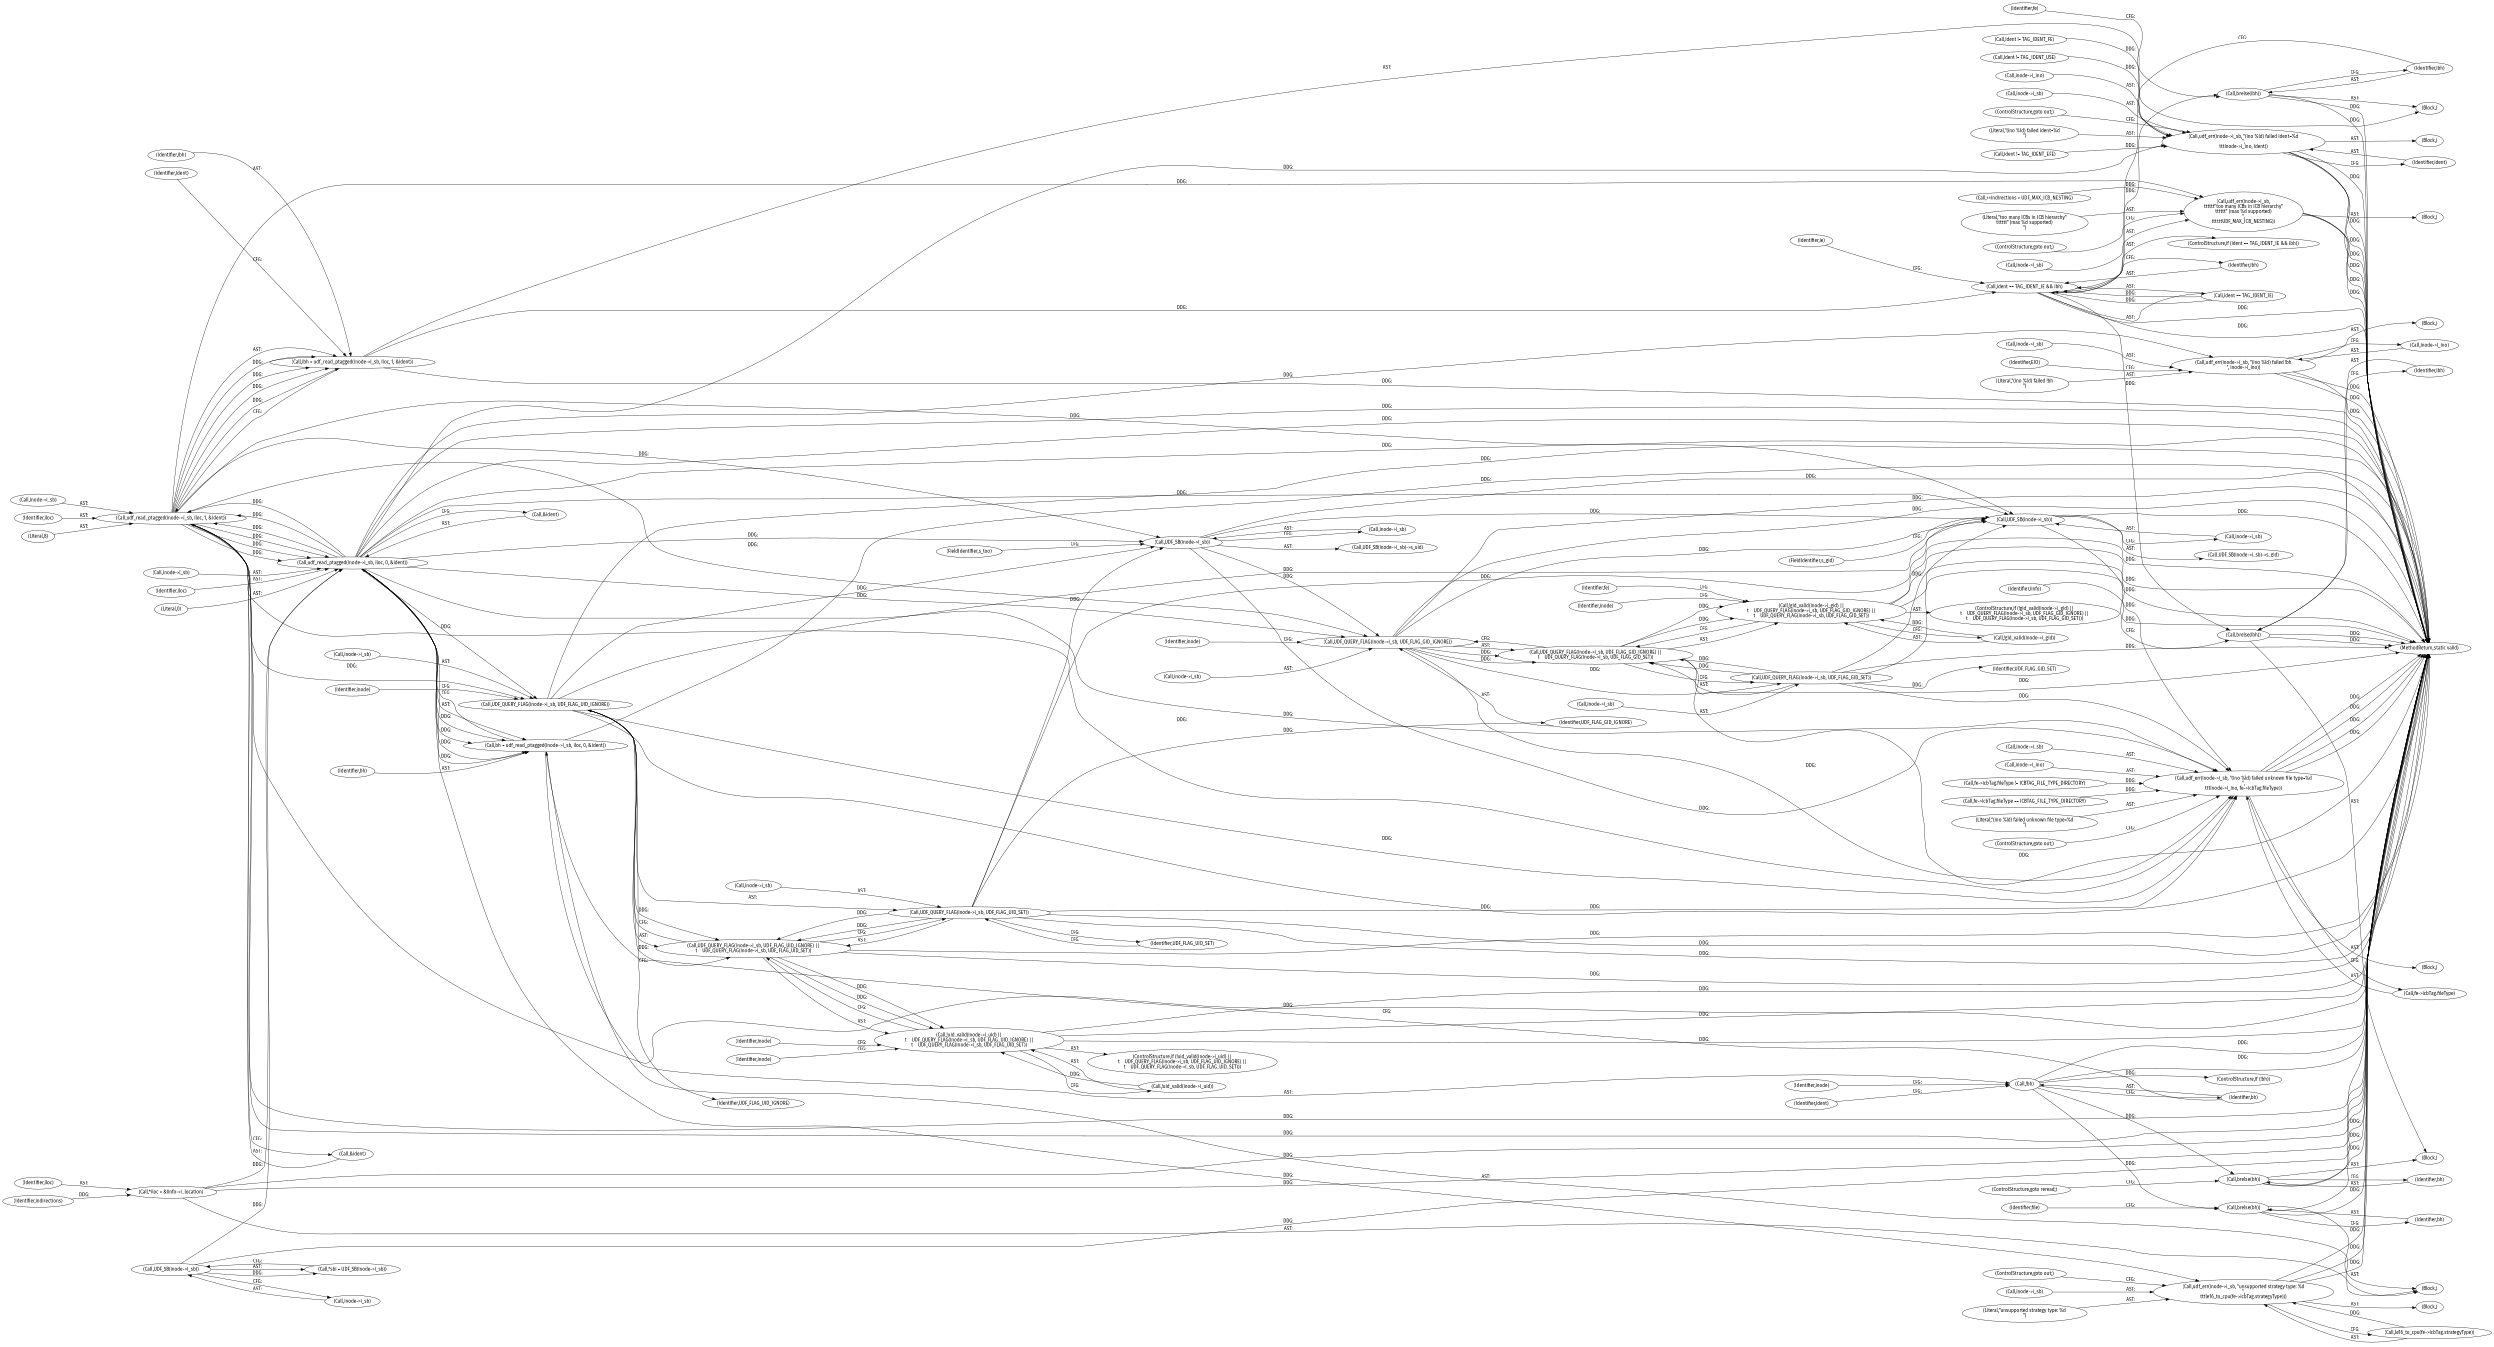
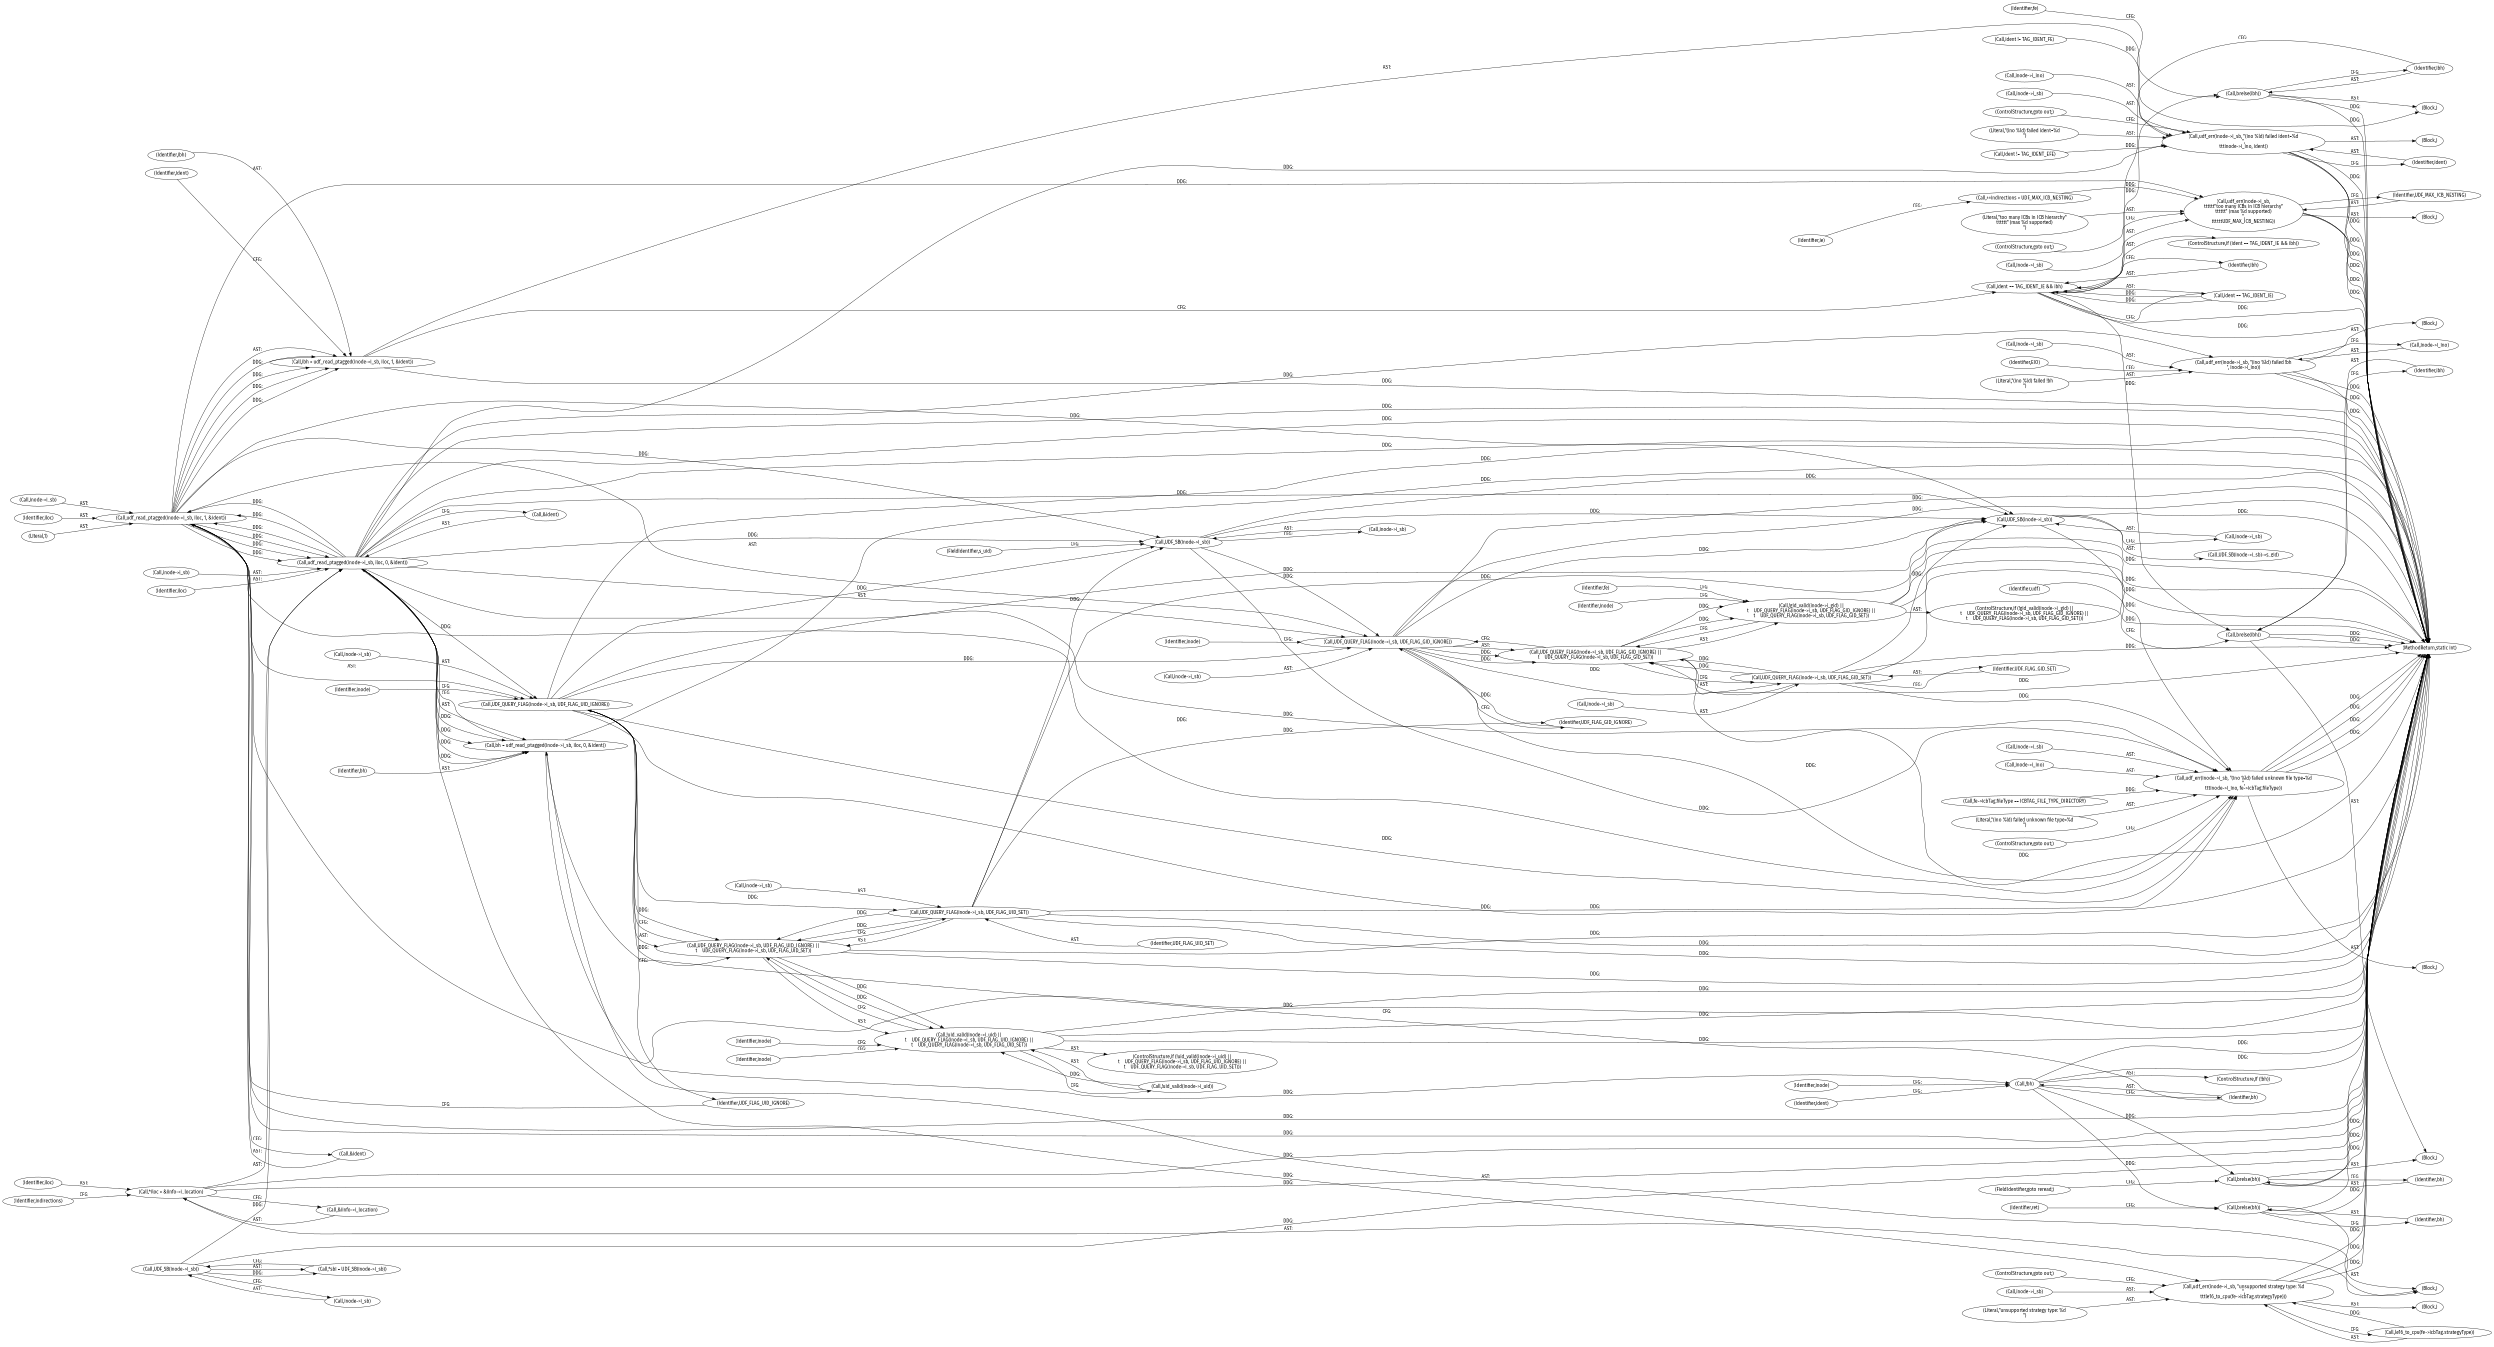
node "(Call,ident != TAG_IDENT_USE)": removed
node "(Identifier,UDF_MAX_ICB_NESTING)": added
edge "(Identifier,ie)" -> "(Call,ident == TAG_IDENT_IE && ibh)": now "(Identifier,ie)" -> "(Call,++indirections > UDF_MAX_ICB_NESTING)"
edge "(Call,ibh = udf_read_ptagged(inode->i_sb, iloc, 1, &ident))" -> "(Call,ident == TAG_IDENT_IE && ibh)": label "DDG: " -> "CFG: "
edge "(Call,ident == TAG_IDENT_IE && ibh)" -> "(Call,ident == TAG_IDENT_IE)": label "AST: " -> "CFG: "
edge "(Call,ibh = udf_read_ptagged(inode->i_sb, iloc, 1, &ident))" -> "(Call,udf_read_ptagged(inode->i_sb, iloc, 1, &ident))": now "(Identifier,UDF_FLAG_UID_IGNORE)" -> "(Call,udf_read_ptagged(inode->i_sb, iloc, 1, &ident))"
node "(Literal,8)": label "(Literal,8)" -> "(Literal,1)"
edge "(Call,udf_read_ptagged(inode->i_sb, iloc, 1, &ident))" -> "(Call,UDF_QUERY_FLAG(inode->i_sb, UDF_FLAG_GID_IGNORE))": label "DDG: " -> "AST: "
node "(Call,UDF_SB(inode->i_sb)->s_uid)": removed
node "(FieldIdentifier,s_too)": label "(FieldIdentifier,s_too)" -> "(FieldIdentifier,s_uid)"
node "(FieldIdentifier,s_gid)": removed
node "(Identifier,iinfo)": label "(Identifier,iinfo)" -> "(Identifier,udf)"
edge "(Call,udf_read_ptagged(inode->i_sb, iloc, 0, &ident))" -> "(Call,UDF_QUERY_FLAG(inode->i_sb, UDF_FLAG_GID_IGNORE))": label "DDG: " -> "AST: "
node "(Literal,0)": removed
node "(Call,!gid_valid(inode->i_gid))": removed
node "(MethodReturn,static valid)": label "(MethodReturn,static valid)" -> "(MethodReturn,static int)"
edge "(Call,UDF_QUERY_FLAG(inode->i_sb, UDF_FLAG_UID_IGNORE))" -> "(Call,UDF_QUERY_FLAG(inode->i_sb, UDF_FLAG_GID_IGNORE))": added, label "DDG:"
edge "(Call,udf_read_ptagged(inode->i_sb, iloc, 1, &ident))" -> "(Call,UDF_QUERY_FLAG(inode->i_sb, UDF_FLAG_UID_IGNORE))": label "DDG: " -> "AST: "
edge "(Identifier,UDF_FLAG_GID_SET)" -> "(Call,UDF_QUERY_FLAG(inode->i_sb, UDF_FLAG_GID_SET))": added, label "AST:"
edge "(Call,UDF_QUERY_FLAG(inode->i_sb, UDF_FLAG_GID_SET))" -> "(Identifier,UDF_FLAG_GID_SET)": label "DDG: " -> "CFG: "
edge "(Identifier,UDF_FLAG_GID_IGNORE)" -> "(Call,UDF_QUERY_FLAG(inode->i_sb, UDF_FLAG_GID_IGNORE))": label "AST: " -> "DDG: "
edge "(Call,UDF_QUERY_FLAG(inode->i_sb, UDF_FLAG_GID_IGNORE))" -> "(Identifier,UDF_FLAG_GID_IGNORE)": added, label "CFG:"
node "(Call,fe->icbTag.fileType != ICBTAG_FILE_TYPE_DIRECTORY)": removed
edge "(Call,UDF_QUERY_FLAG(inode->i_sb, UDF_FLAG_UID_IGNORE))" -> "(Call,UDF_QUERY_FLAG(inode->i_sb, UDF_FLAG_UID_SET))": label "AST: " -> "DDG: "
edge "(Call,UDF_QUERY_FLAG(inode->i_sb, UDF_FLAG_UID_SET))" -> "(Identifier,UDF_FLAG_UID_SET)": removed, label "CFG:"
edge "(Identifier,UDF_FLAG_UID_SET)" -> "(Call,UDF_QUERY_FLAG(inode->i_sb, UDF_FLAG_UID_SET))": label "CFG: " -> "AST: "
node "(Call,fe->icbTag.fileType)": removed
edge "(Call,!bh)" -> "(ControlStructure,if (!bh))": label "DDG: " -> "AST: "
edge "(Call,bh = udf_read_ptagged(inode->i_sb, iloc, 0, &ident))" -> "(Call,!bh)": label "AST: " -> "DDG: "
edge "(Call,*iloc = &iinfo->i_location)" -> "(Call,udf_read_ptagged(inode->i_sb, iloc, 0, &ident))": label "DDG: " -> "AST: "
node "(ControlStructure,goto reread;)": label "(ControlStructure,goto reread;)" -> "(FieldIdentifier,goto reread;)"
edge "(Identifier,indirections)" -> "(Call,*iloc = &iinfo->i_location)": label "DDG: " -> "CFG: "
node "(Identifier,file)": label "(Identifier,file)" -> "(Identifier,ret)"
node "(Call,&iinfo->i_location)": added
